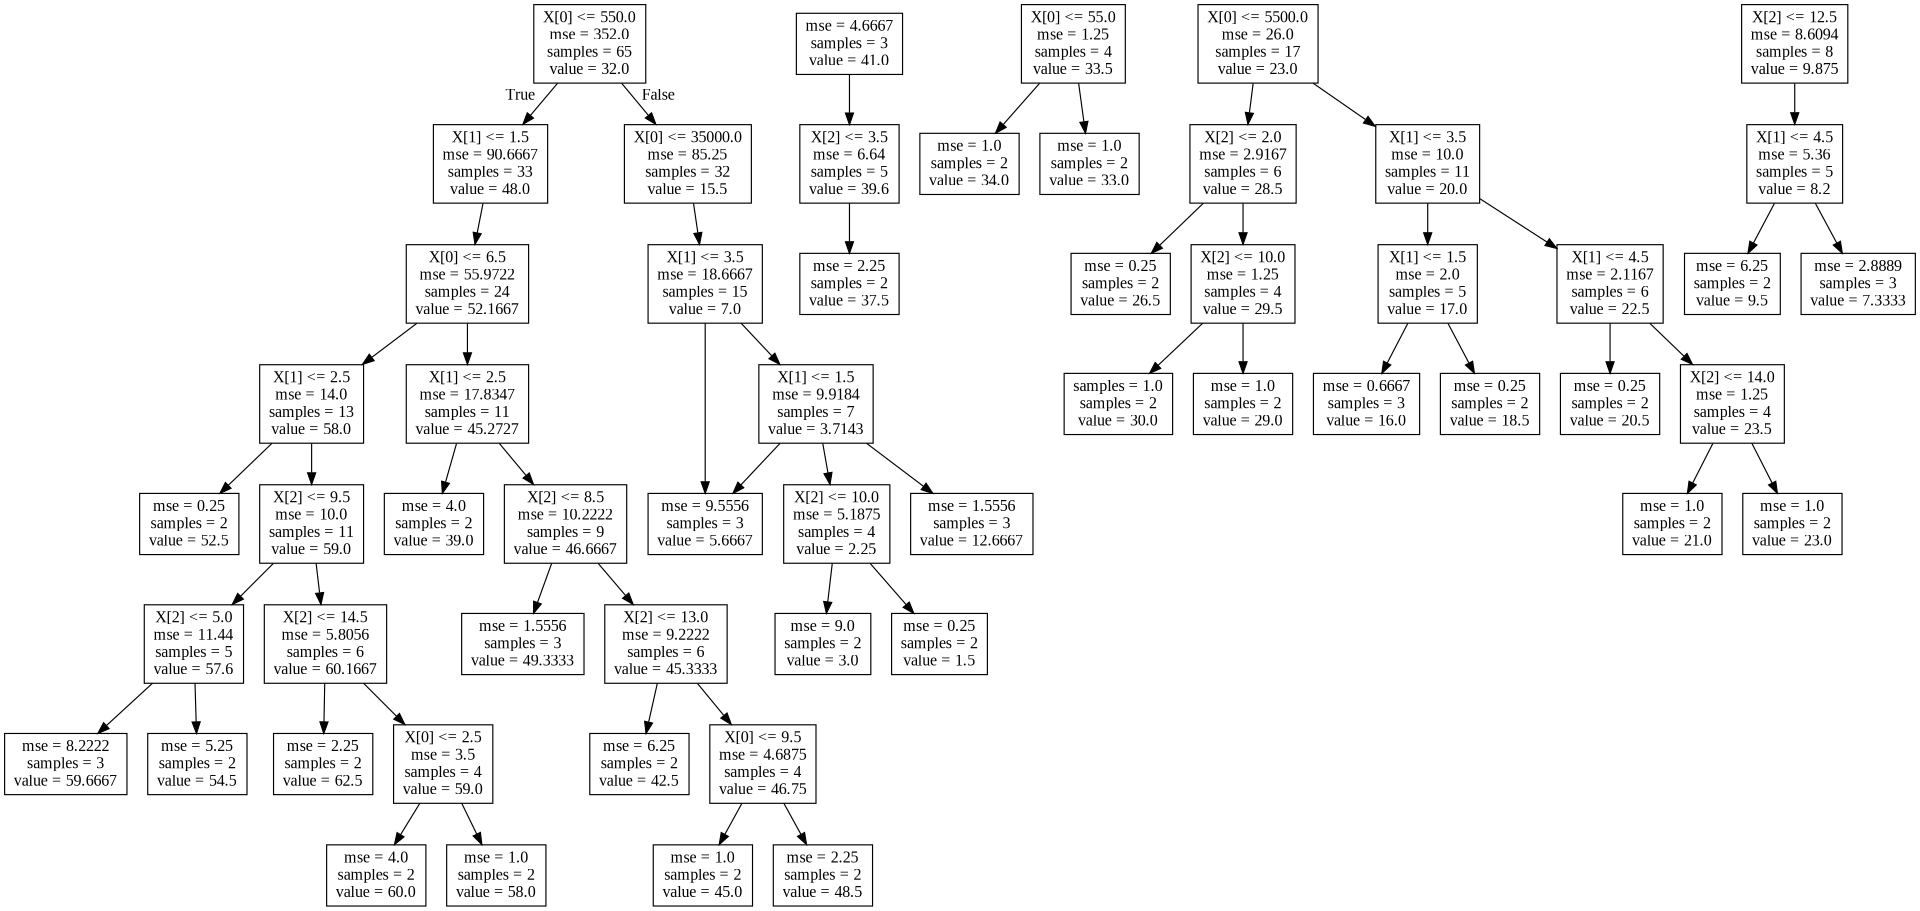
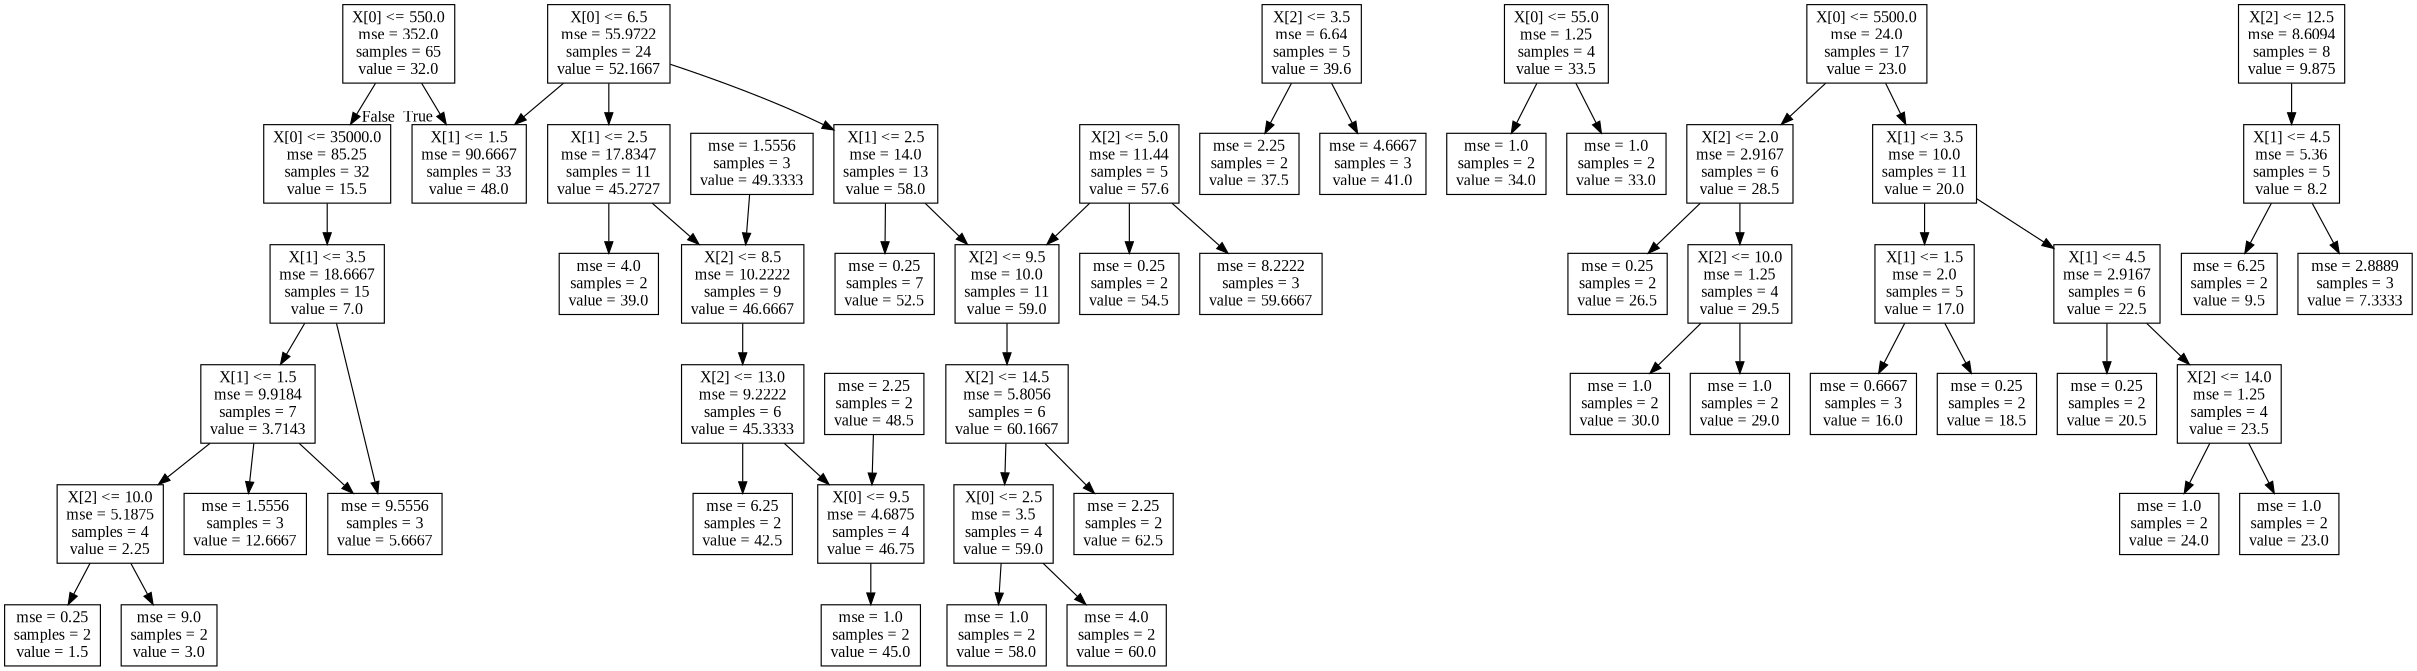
node "X[0] <= 5500.0 mse = 26.0 samples = 17 value = 23.0": label "X[0] <= 5500.0 mse = 26.0 samples = 17 value = 23.0" -> "X[0] <= 5500.0 mse = 24.0 samples = 17 value = 23.0"
edge "mse = 4.6667 samples = 3 value = 41.0" -> "X[2] <= 3.5 mse = 6.64 samples = 5 value = 39.6": reversed
edge "X[1] <= 1.5 mse = 90.6667 samples = 33 value = 48.0" -> "X[0] <= 6.5 mse = 55.9722 samples = 24 value = 52.1667": reversed
node "X[1] <= 4.5 mse = 2.1167 samples = 6 value = 22.5": label "X[1] <= 4.5 mse = 2.1167 samples = 6 value = 22.5" -> "X[1] <= 4.5 mse = 2.9167 samples = 6 value = 22.5"
node "samples = 1.0 samples = 2 value = 30.0": label "samples = 1.0 samples = 2 value = 30.0" -> "mse = 1.0 samples = 2 value = 30.0"
node "mse = 0.25 samples = 2 value = 52.5": label "mse = 0.25 samples = 2 value = 52.5" -> "mse = 0.25 samples = 7 value = 52.5"
node "mse = 1.0 samples = 2 value = 21.0": label "mse = 1.0 samples = 2 value = 21.0" -> "mse = 1.0 samples = 2 value = 24.0"
edge "X[2] <= 9.5 mse = 10.0 samples = 11 value = 59.0" -> "X[2] <= 5.0 mse = 11.44 samples = 5 value = 57.6": reversed
edge "X[2] <= 8.5 mse = 10.2222 samples = 9 value = 46.6667" -> "mse = 1.5556 samples = 3 value = 49.3333": reversed
node "mse = 5.25 samples = 2 value = 54.5": label "mse = 5.25 samples = 2 value = 54.5" -> "mse = 0.25 samples = 2 value = 54.5"
edge "X[0] <= 9.5 mse = 4.6875 samples = 4 value = 46.75" -> "mse = 2.25 samples = 2 value = 48.5": reversed
